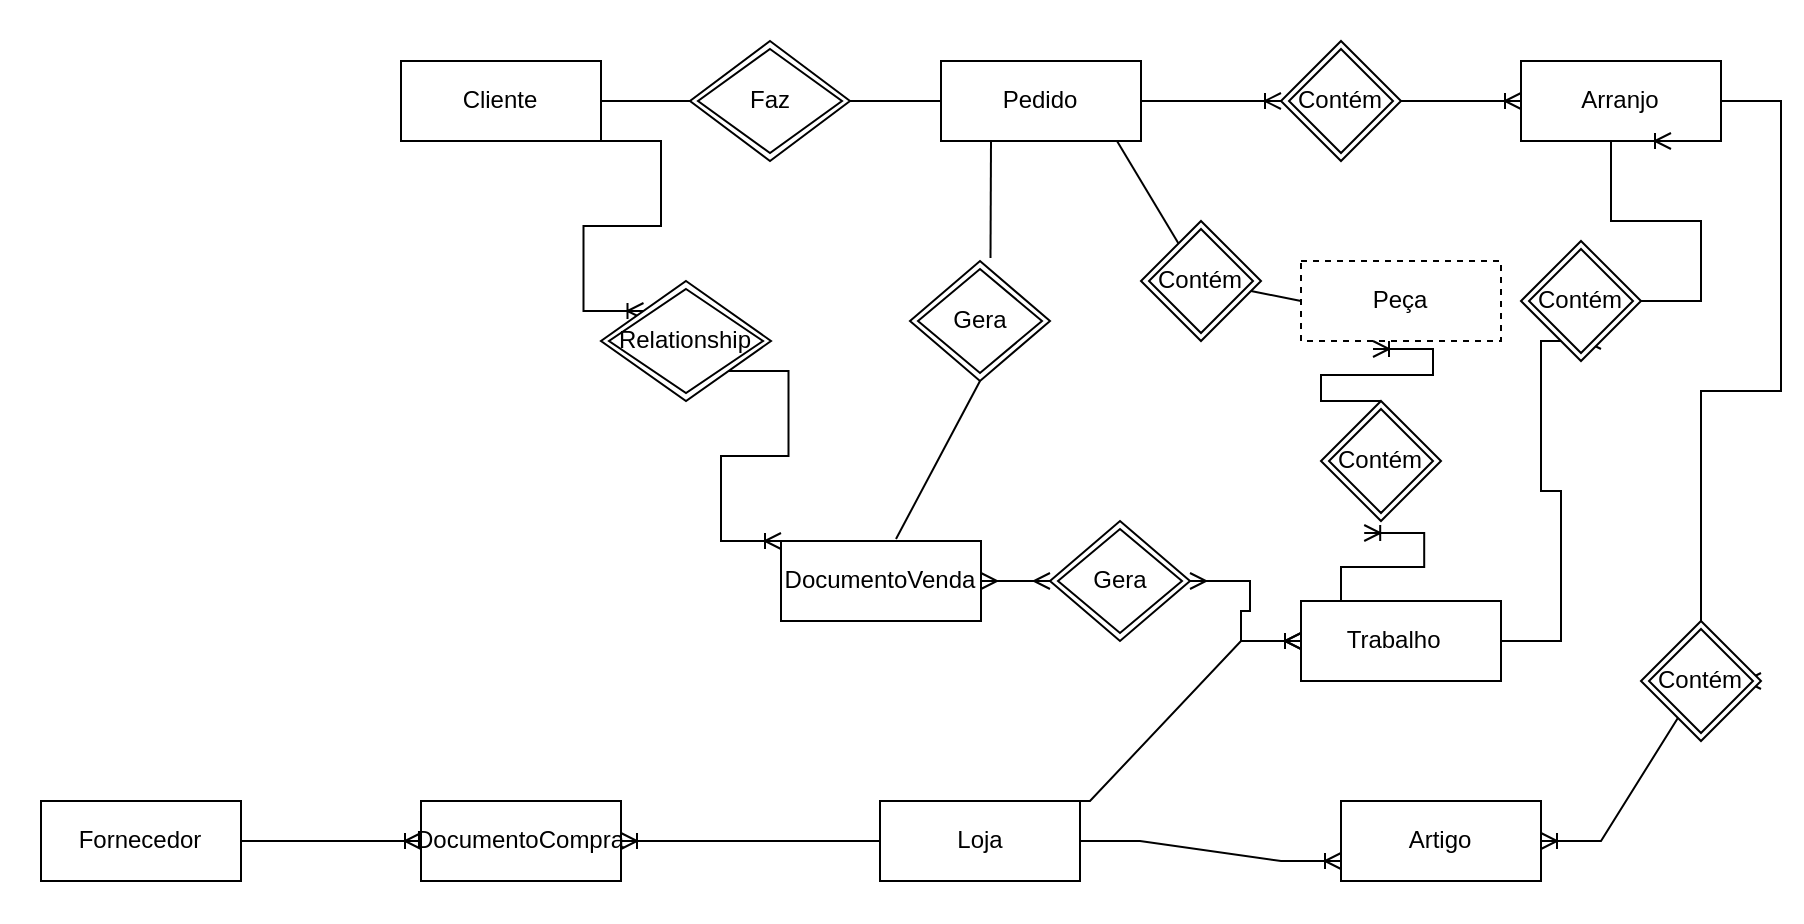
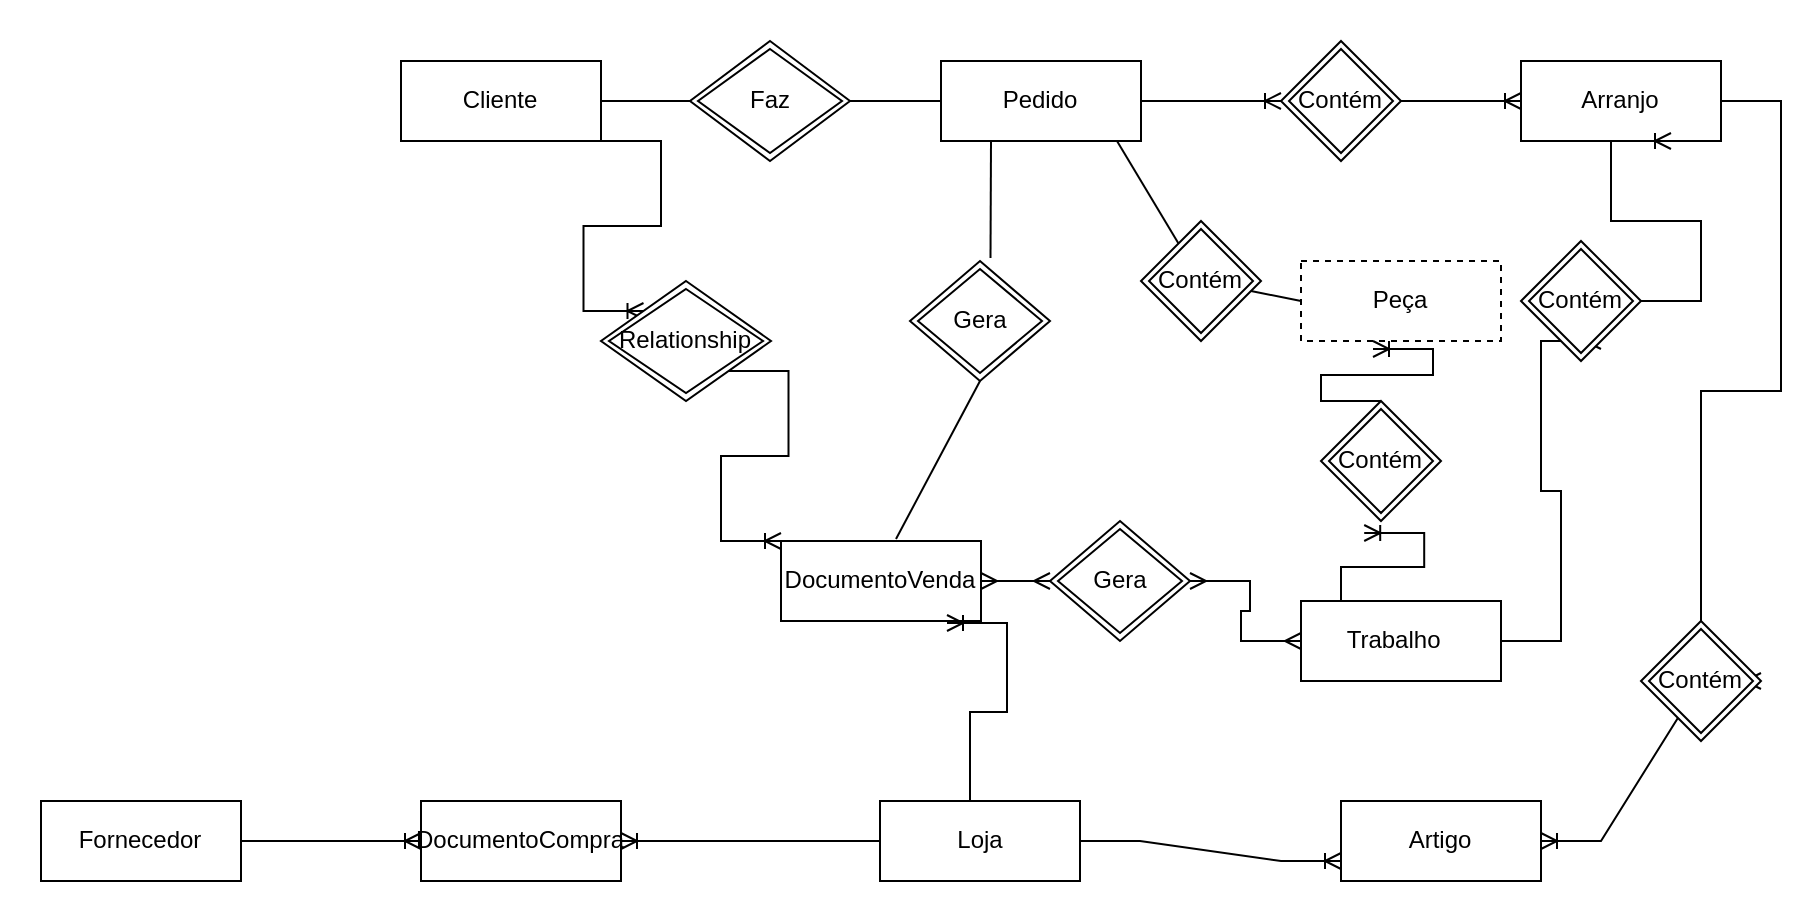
edge "Loja" -> "Trabalho": now "Loja" -> "DocumentoVenda"
